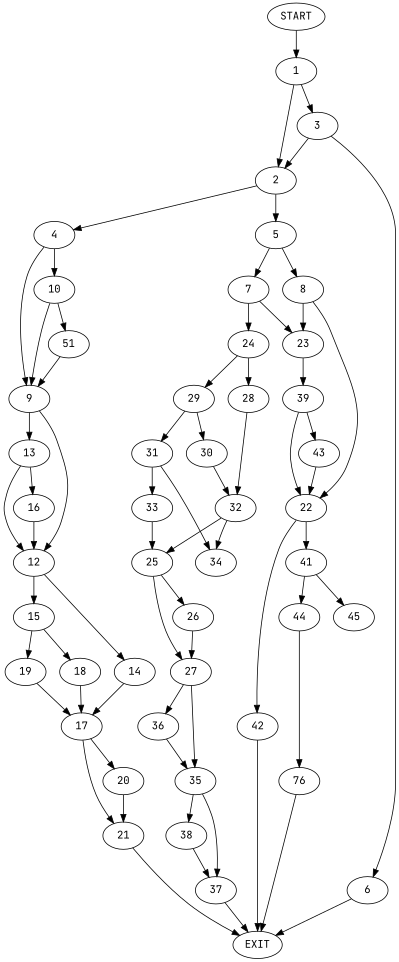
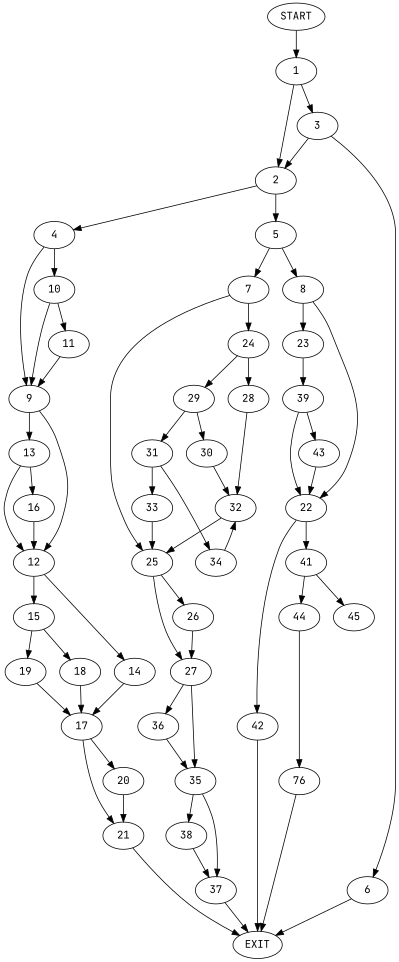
edge "7" -> "23": now "7" -> "25"
node "51": label "51" -> "11"
edge "32" -> "34": reversed
